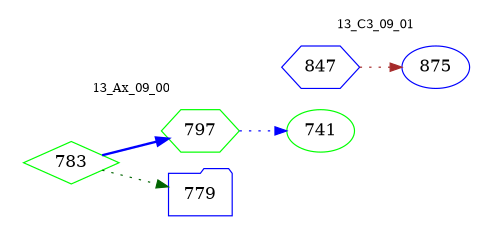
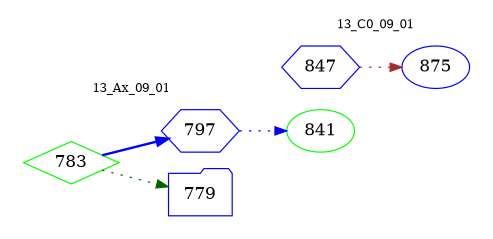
cluster "13_C3_09_01": label "13_C3_09_01" -> "13_C0_09_01"
cluster "13_Ax_09_00": label "13_Ax_09_00" -> "13_Ax_09_01"
node "797": color green -> blue
node "741": label "741" -> "841"
